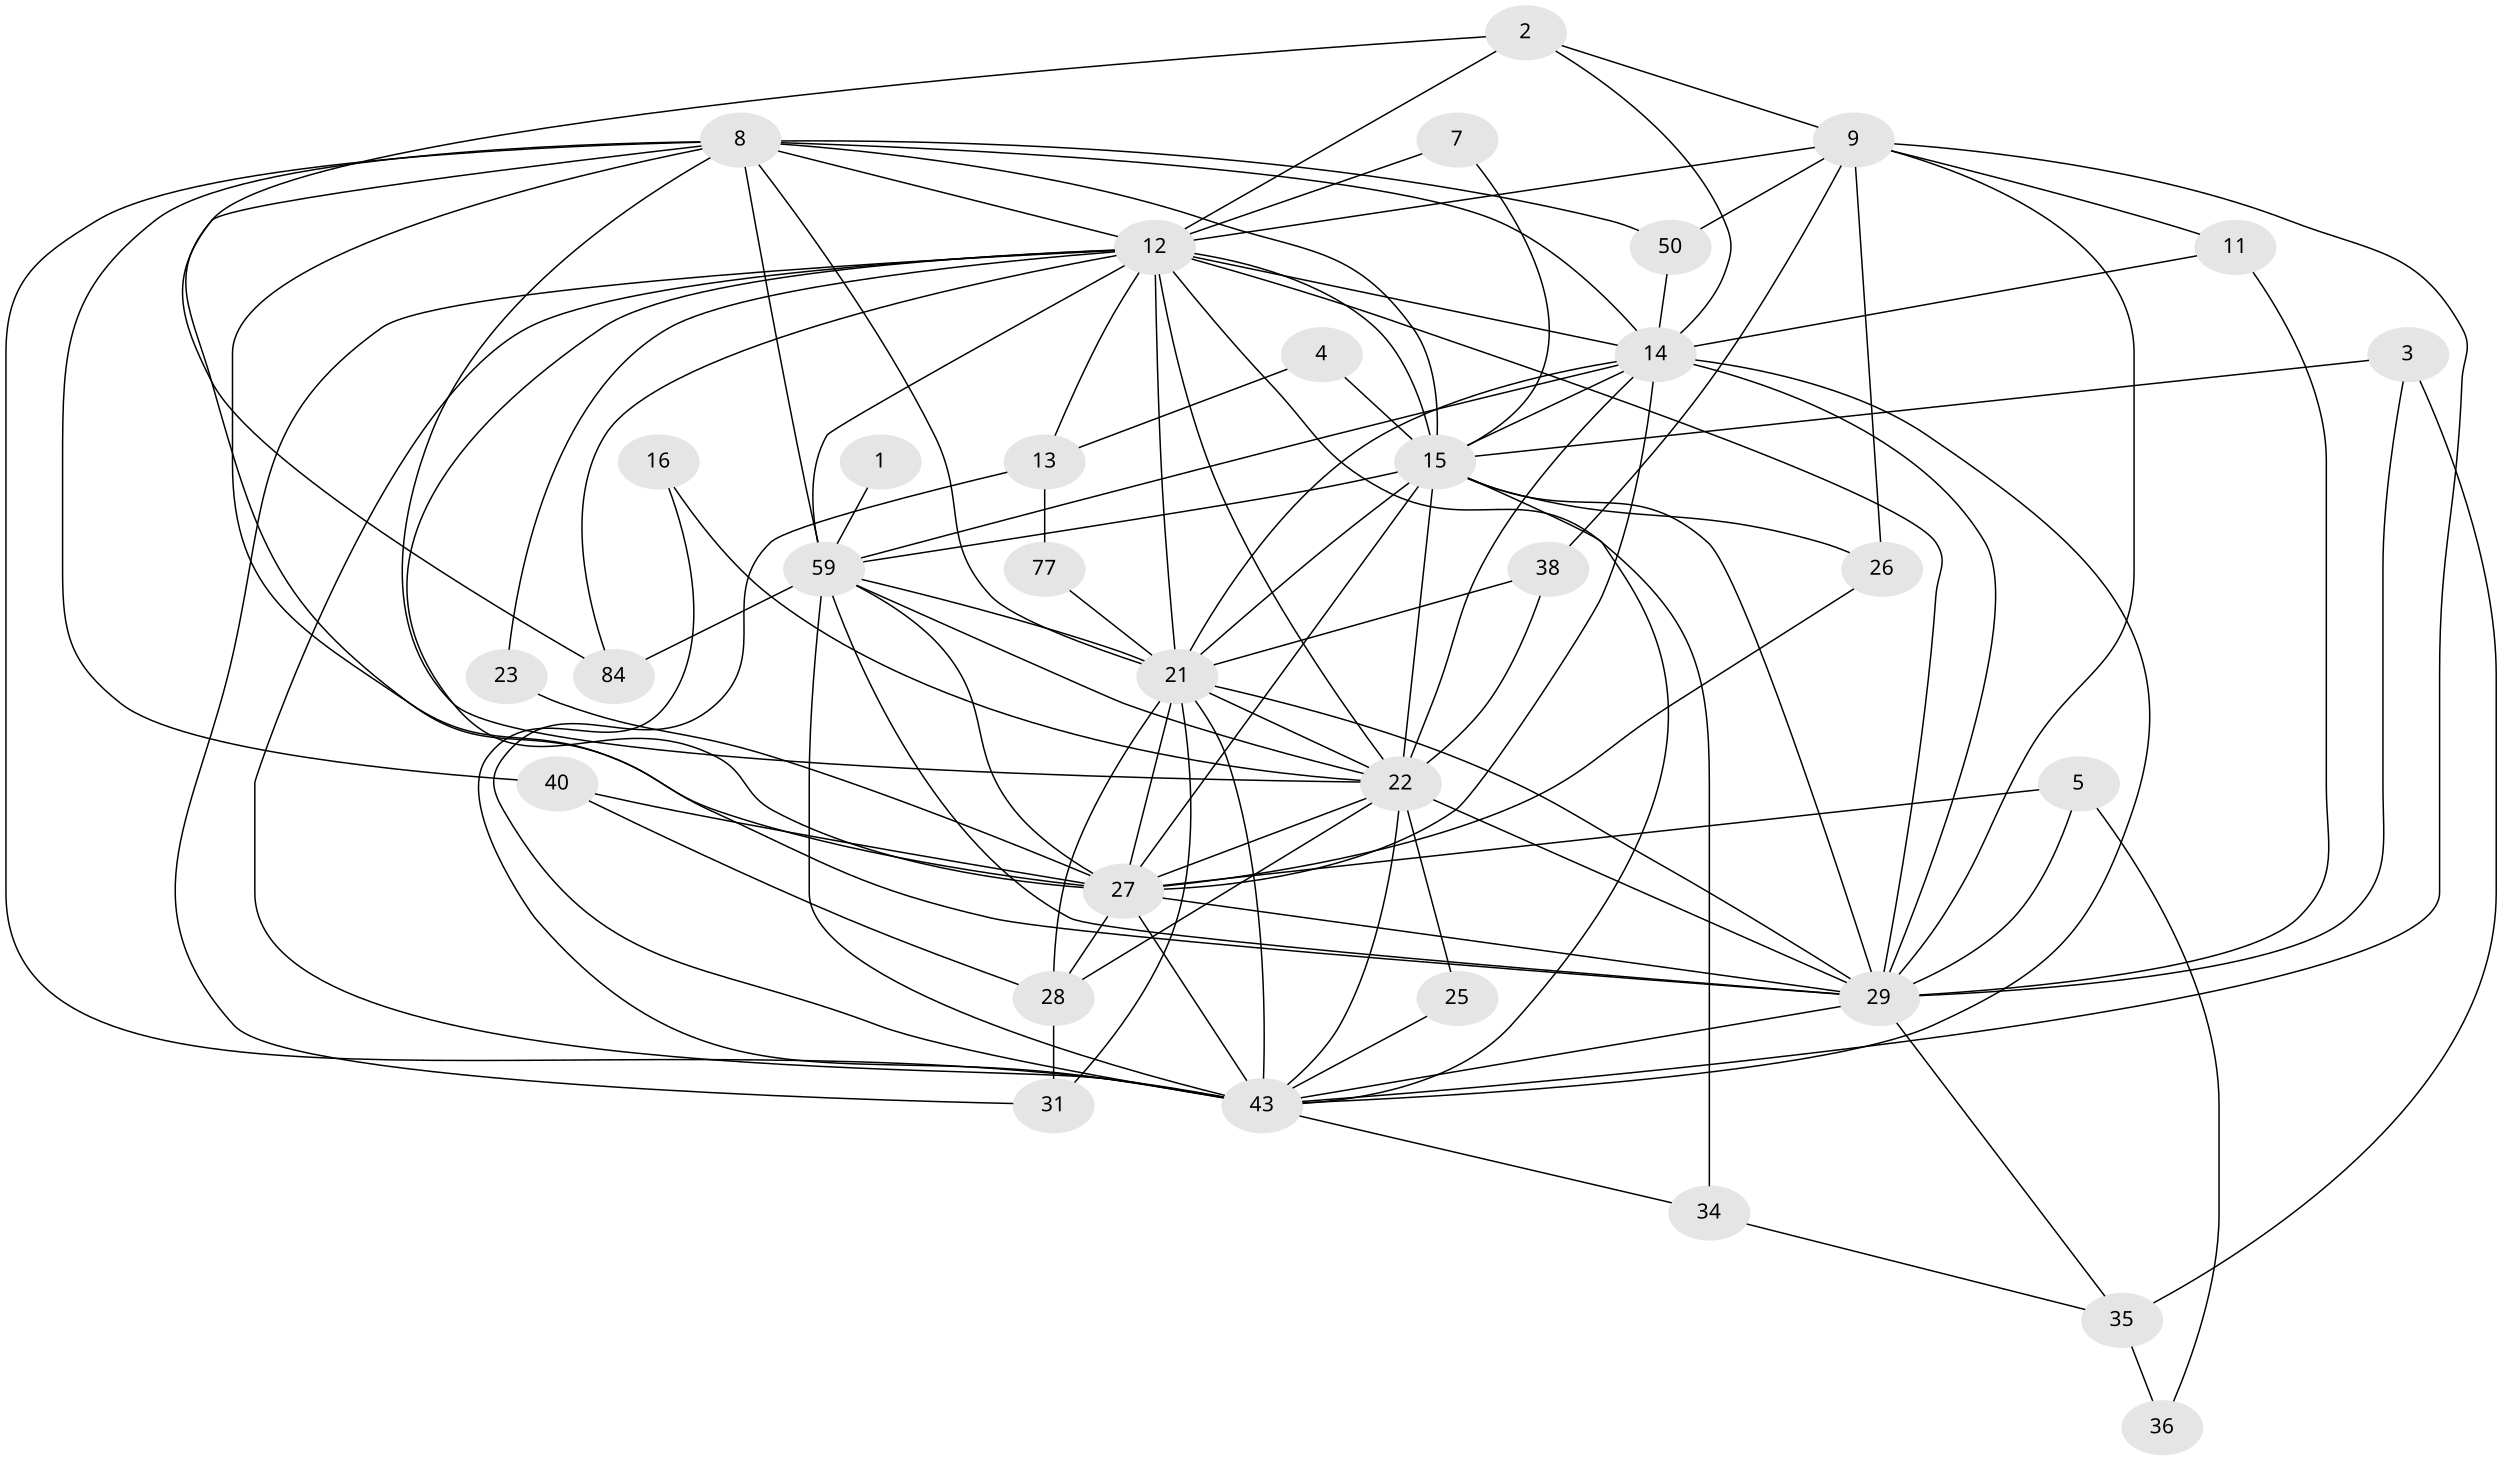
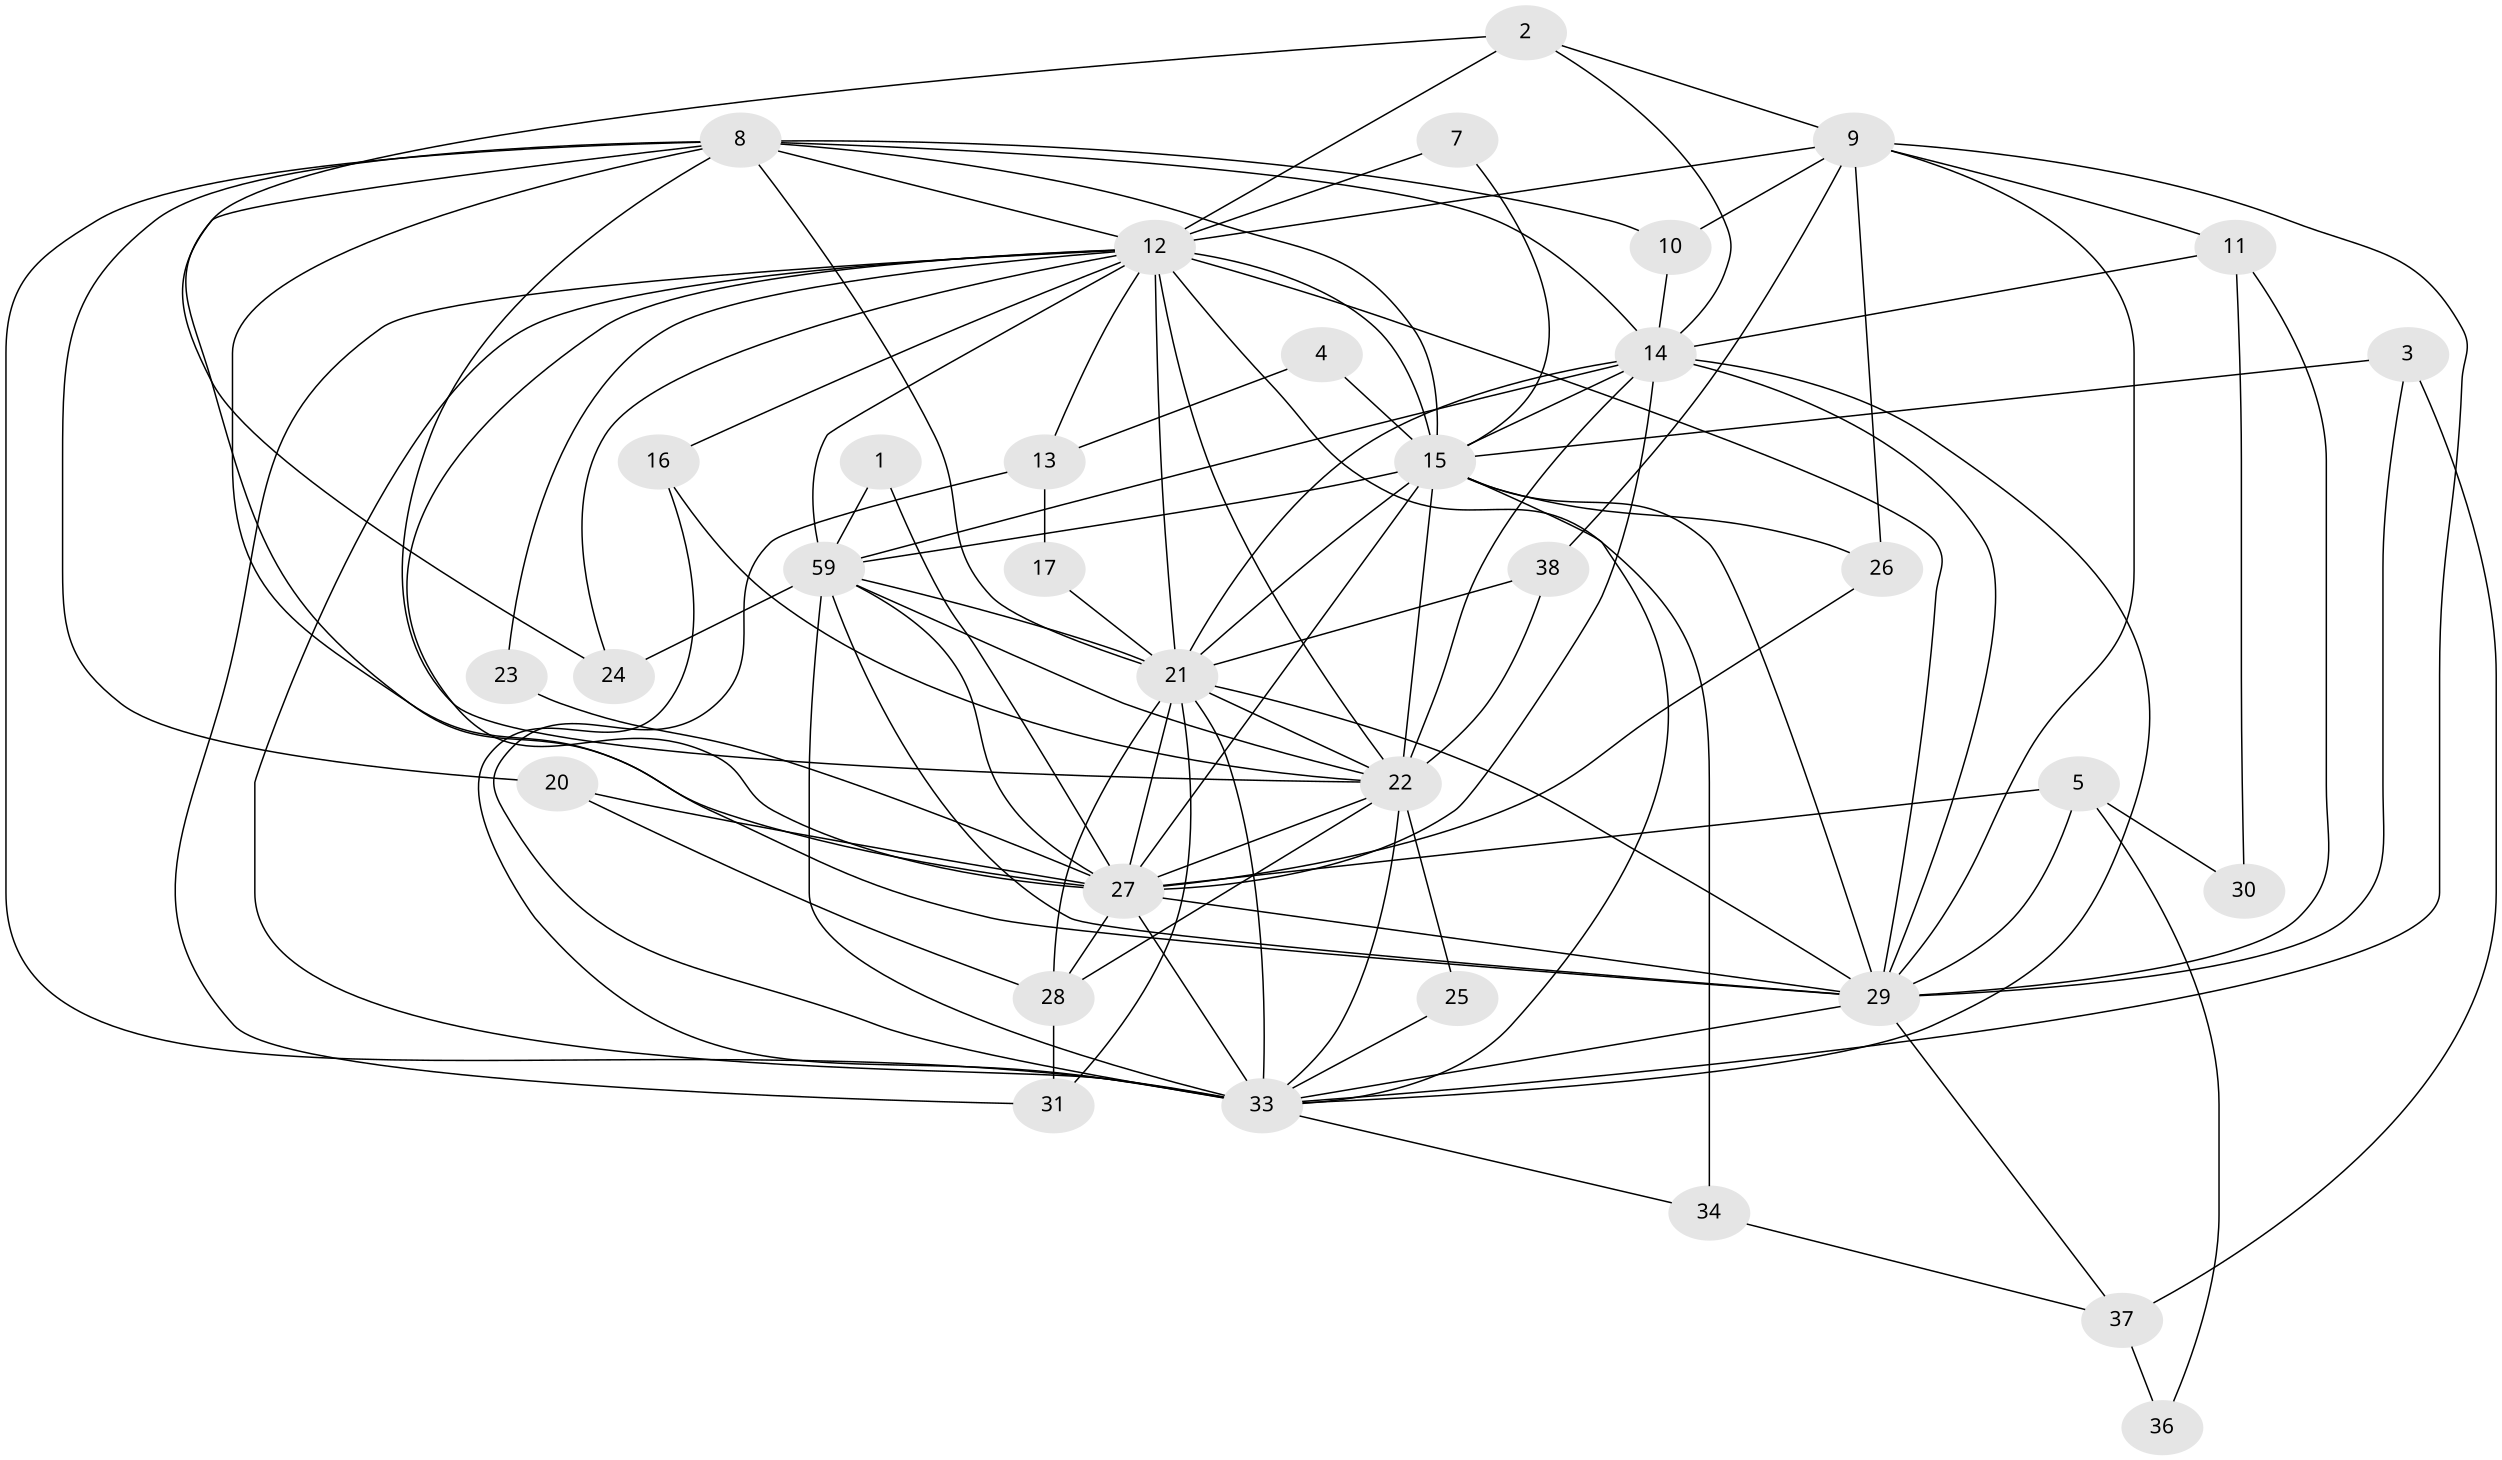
node "50": label "50" -> "10"
edge "12" -- "14": now "12" -- "16"
edge "8" -- "59": removed
node "77": label "77" -> "17"
node "84": label "84" -> "24"
edge "1" -- "27": added
node "40": label "40" -> "20"
edge "22" -- "29": removed
node "30": added
node "43": label "43" -> "33"
node "35": label "35" -> "37"
